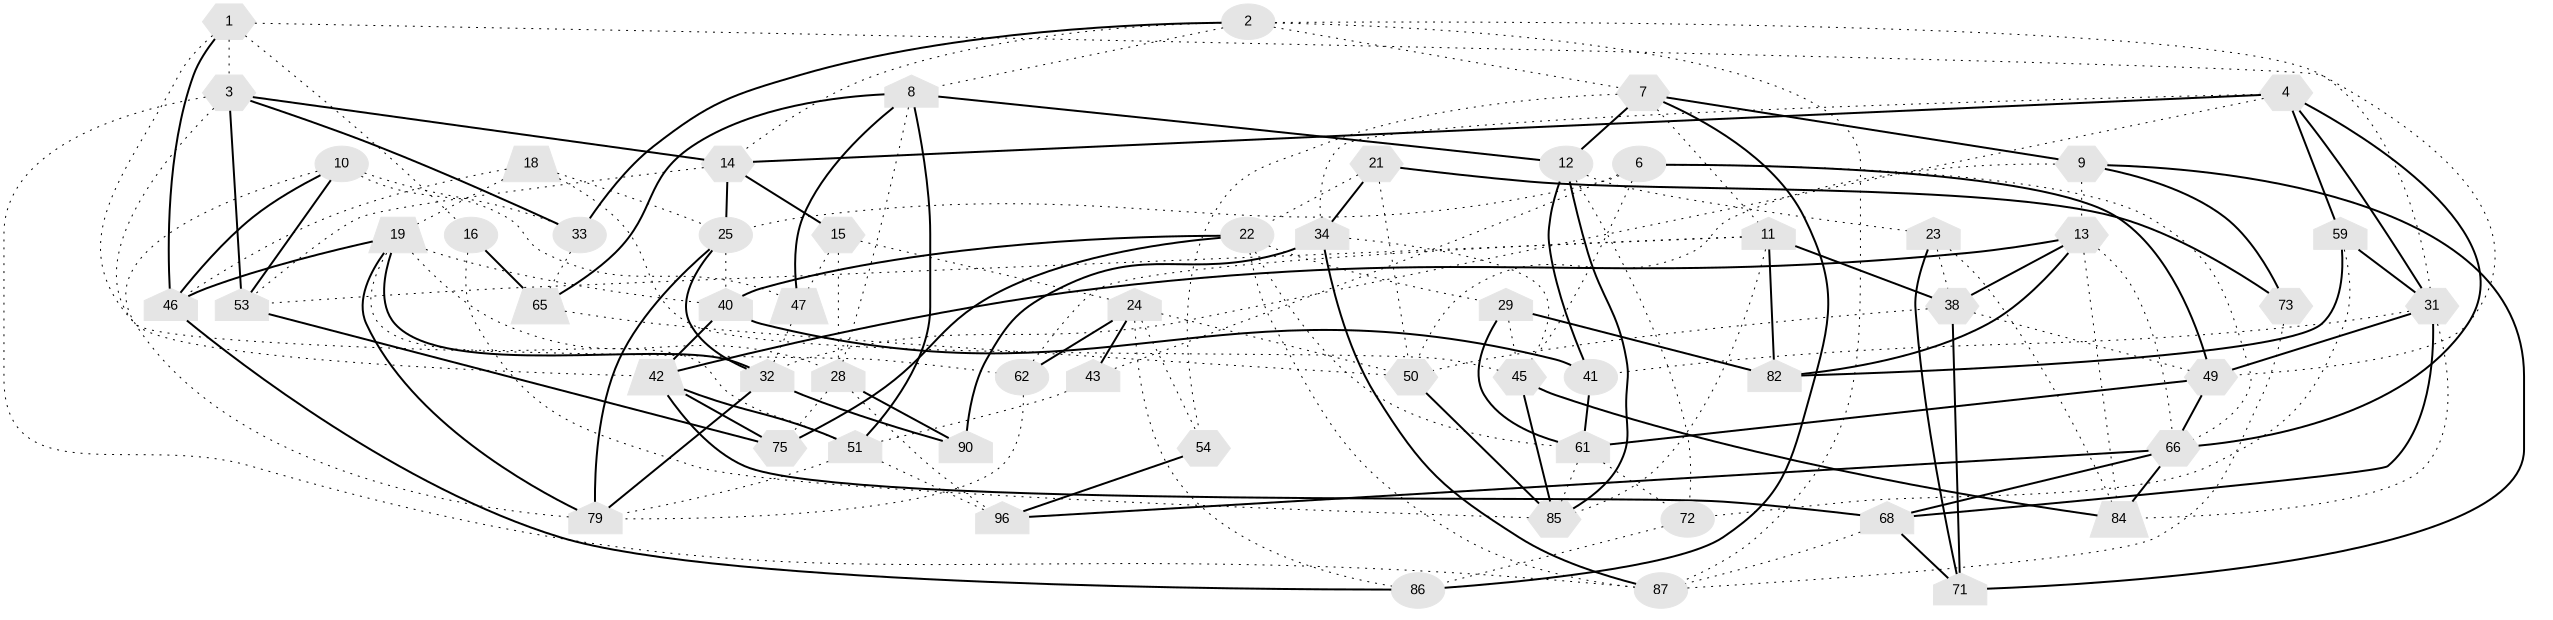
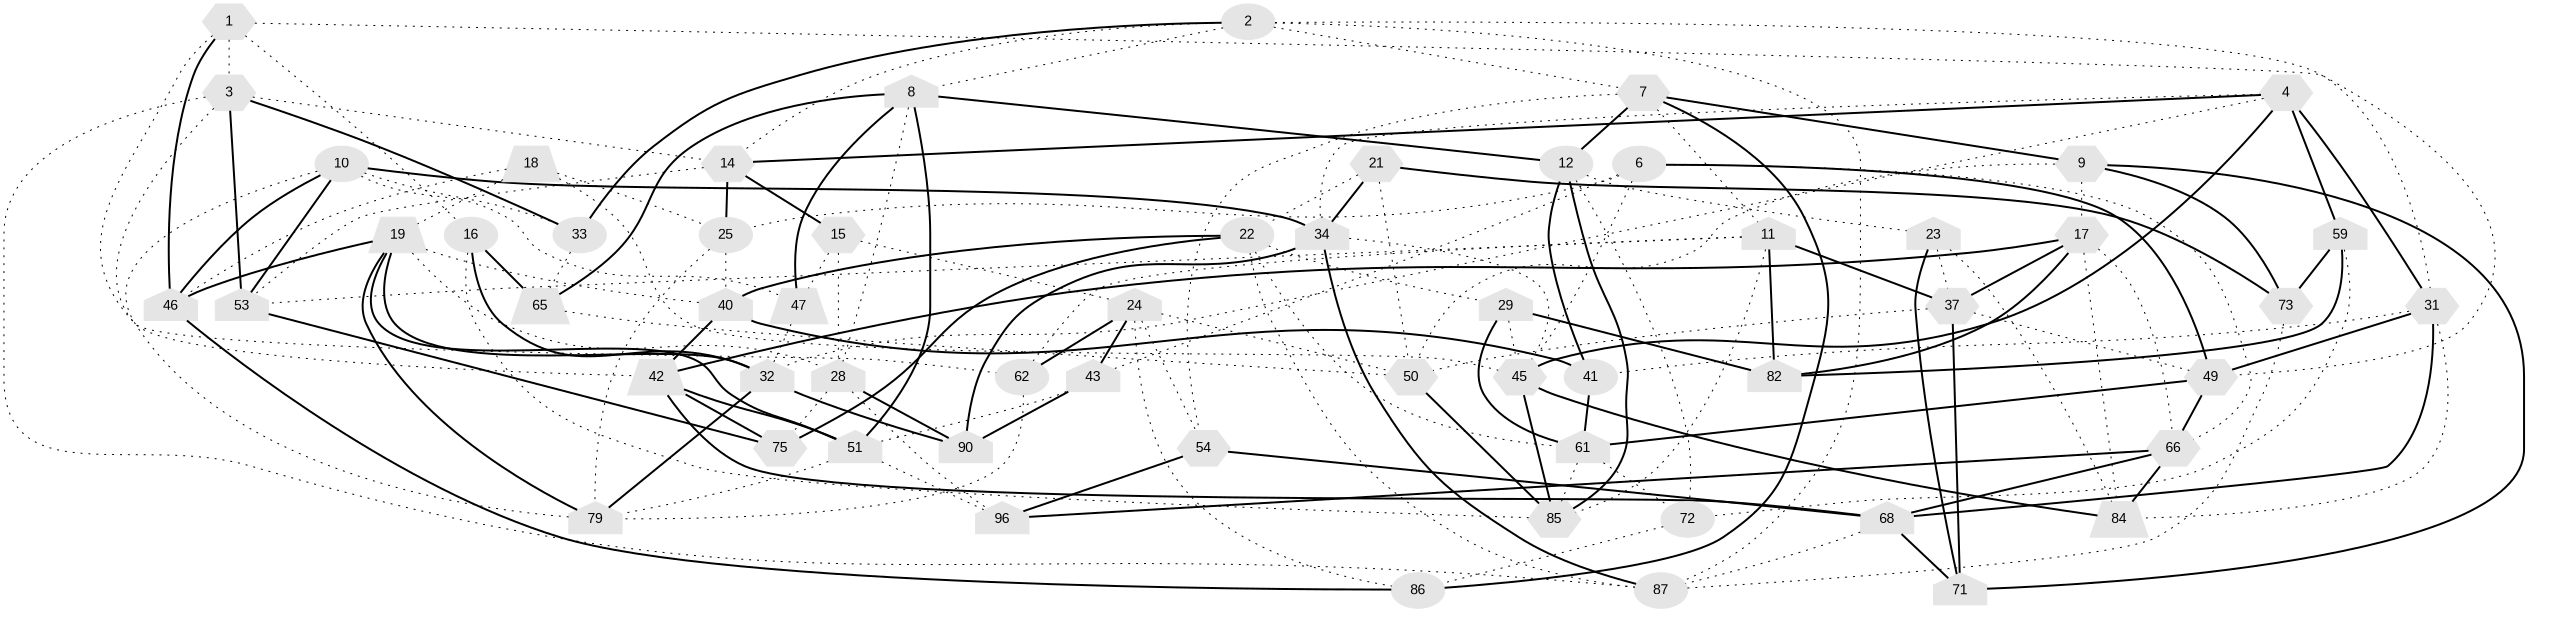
edge "3" -- "14": style bold -> dotted
edge "10" -- "34": added
node "13": label "13" -> "17"
edge "4" -- "66": now "4" -- "45"
edge "59" -- "31": now "59" -- "73"
node "38": label "38" -> "37"
edge "25" -- "32": now "16" -- "32"
edge "25" -- "79": style bold -> dotted
edge "19" -- "51": style dotted -> bold
edge "43" -- "90": added
edge "54" -- "68": added
